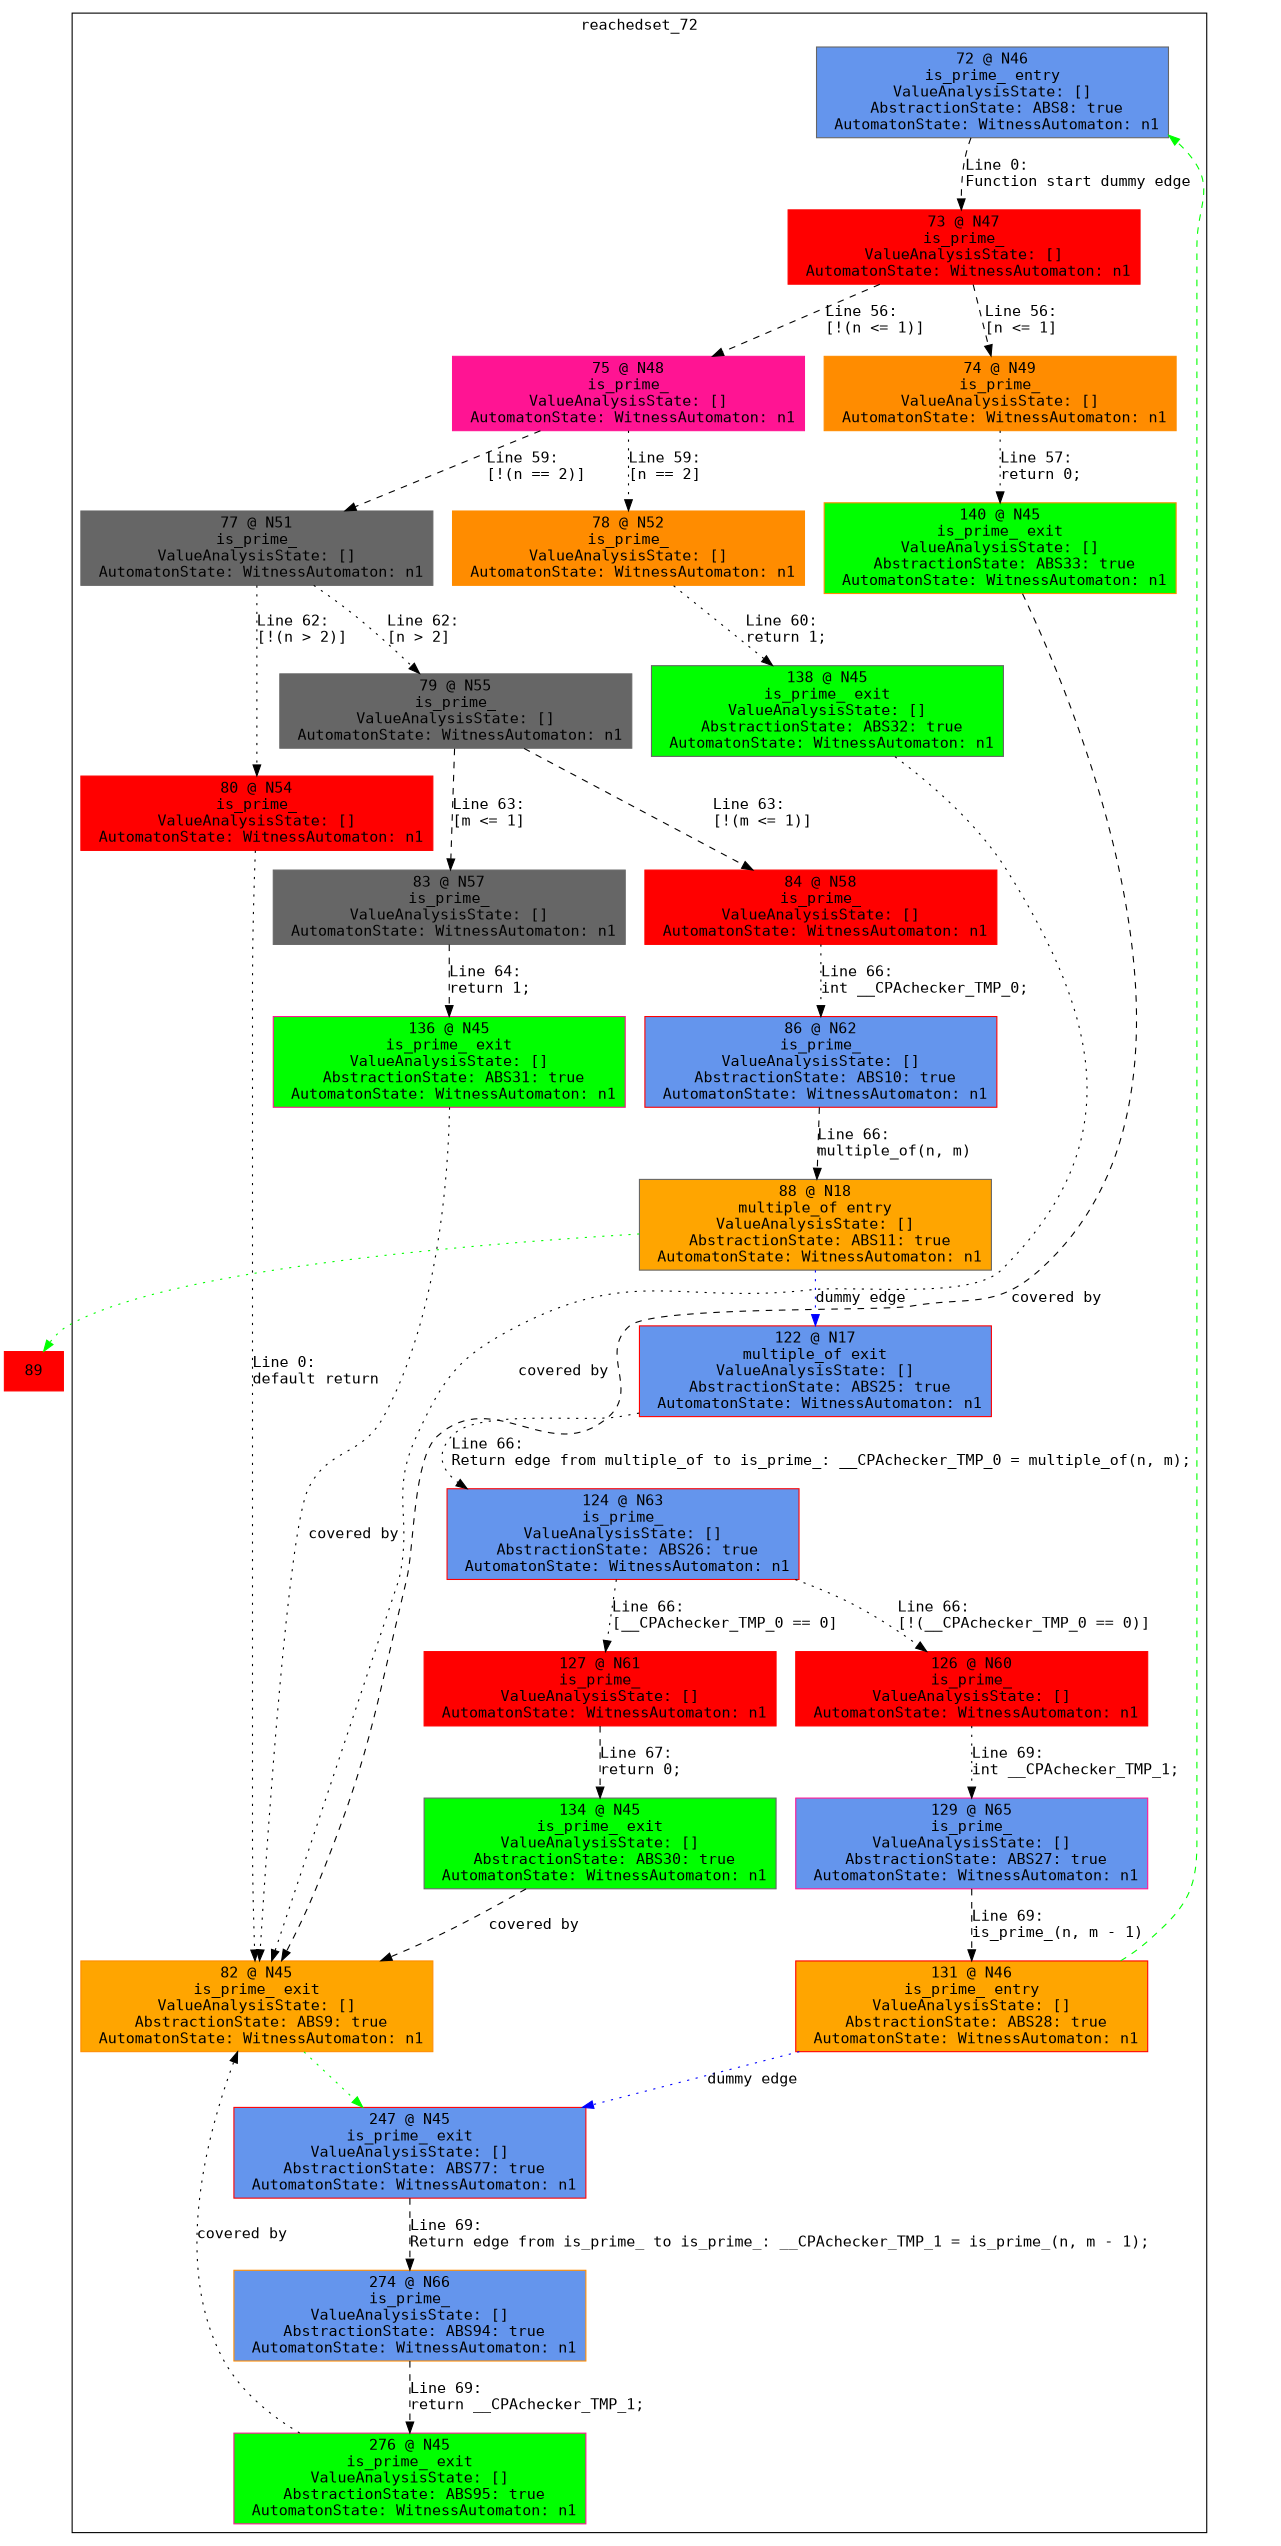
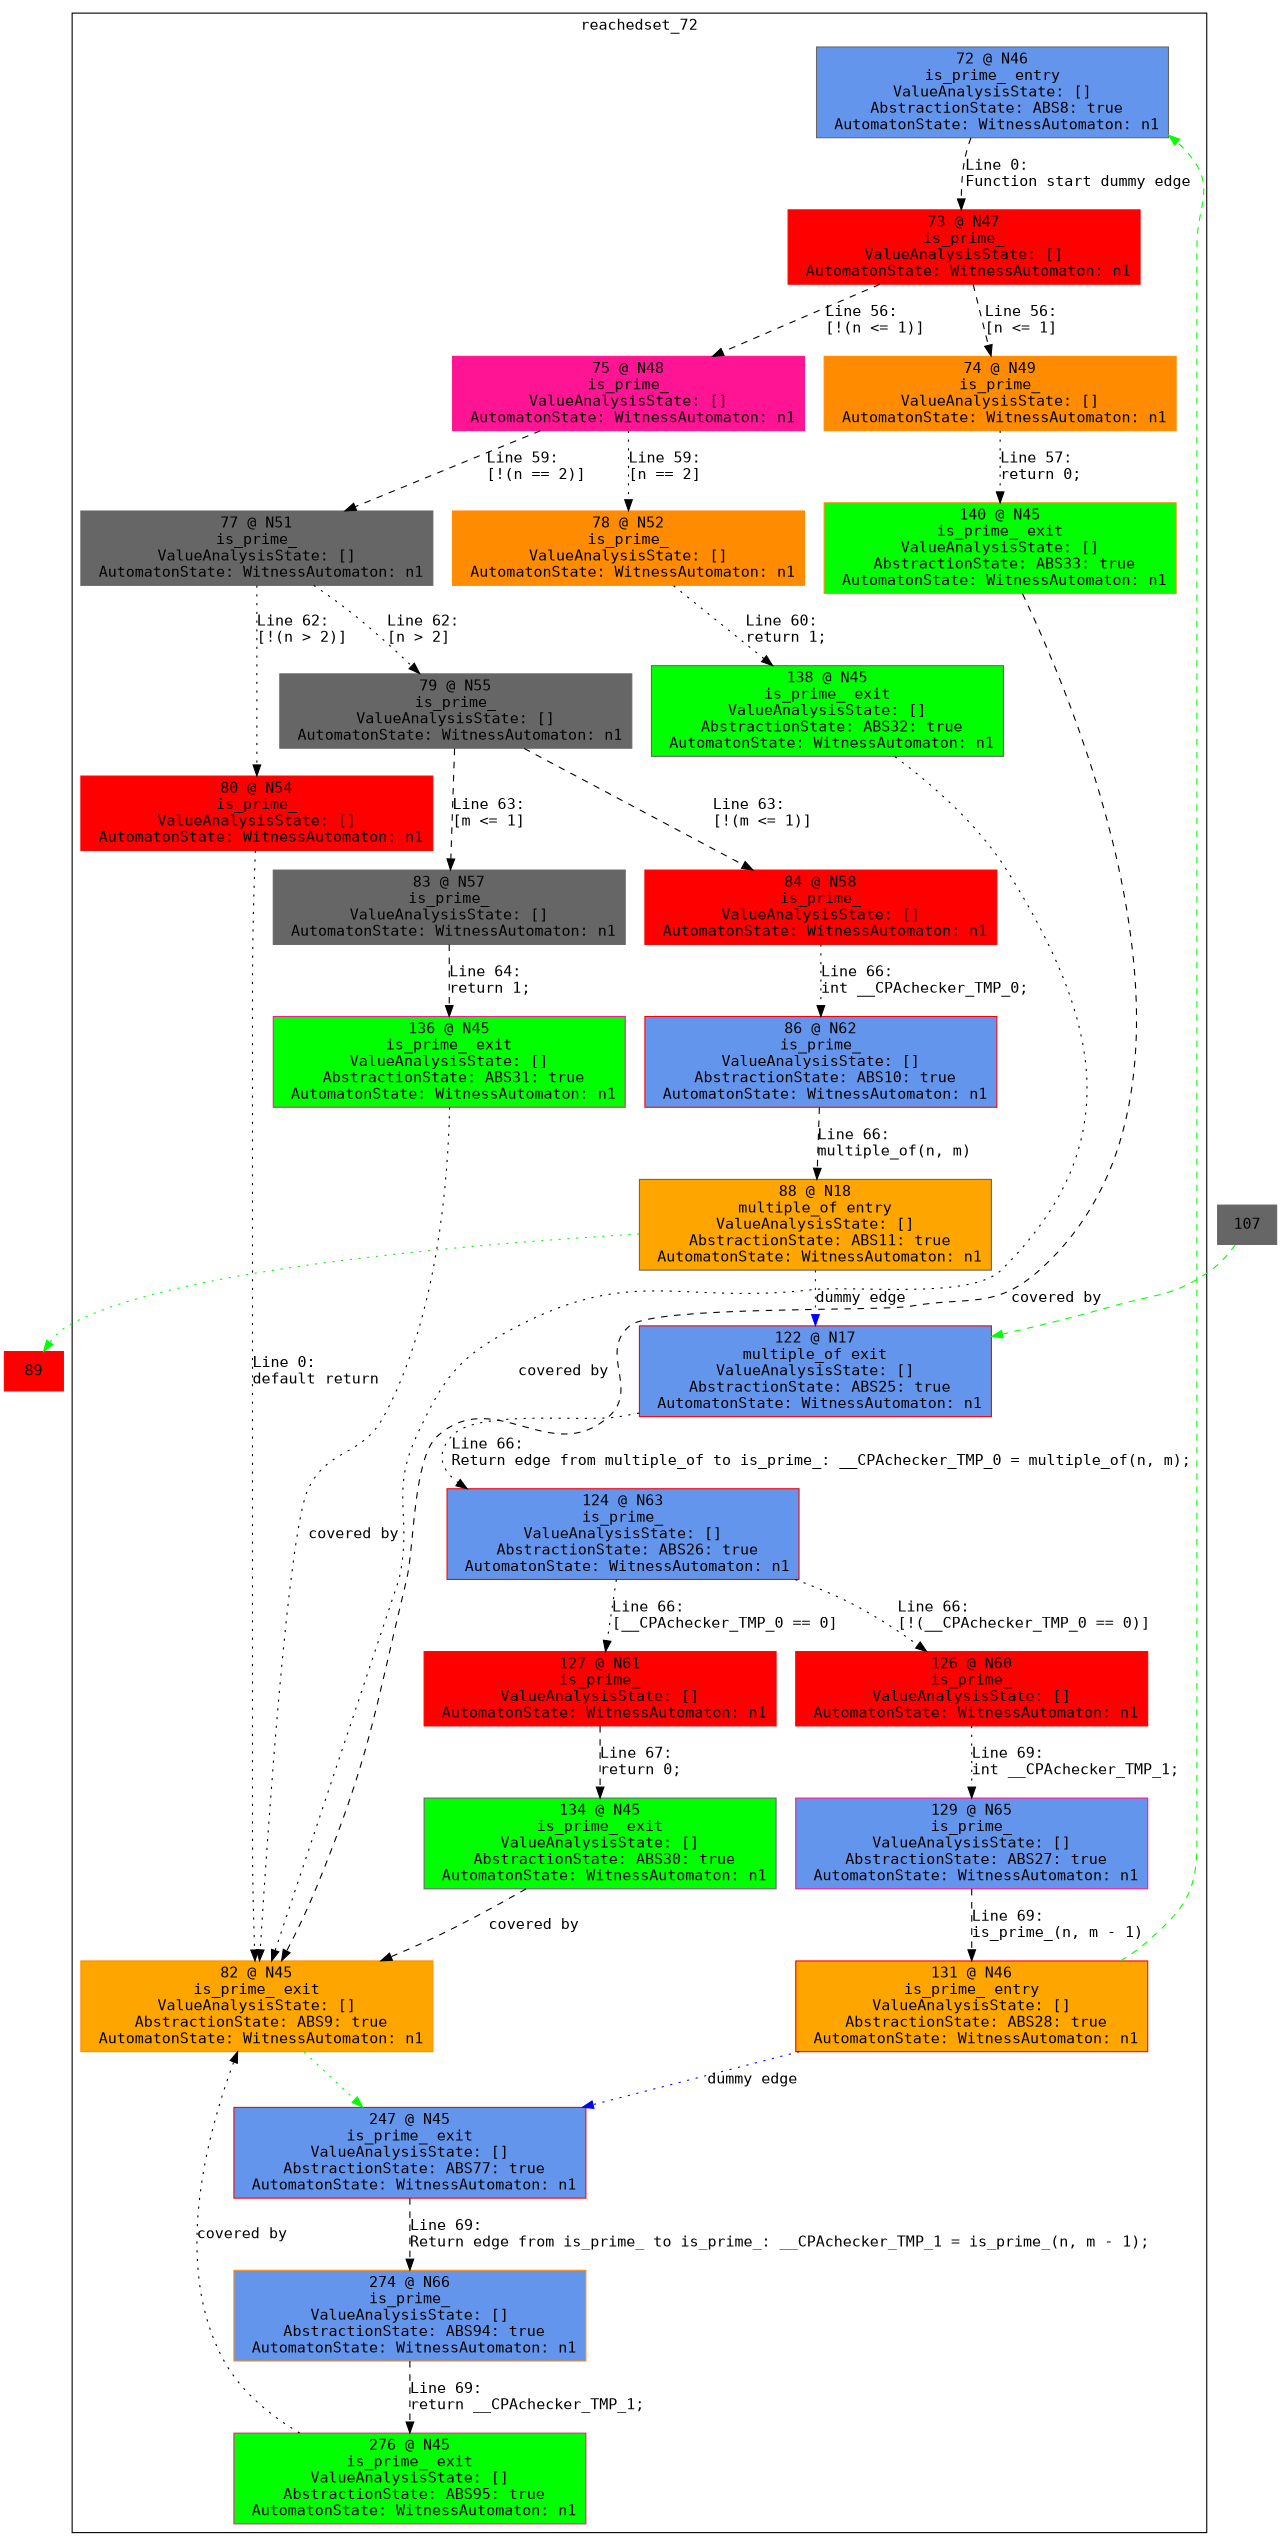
node "107": added
